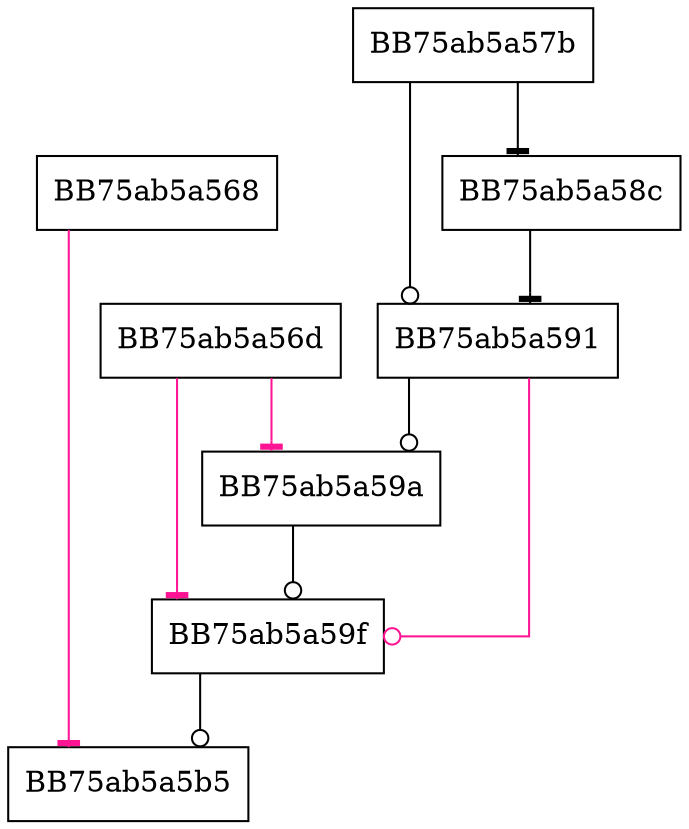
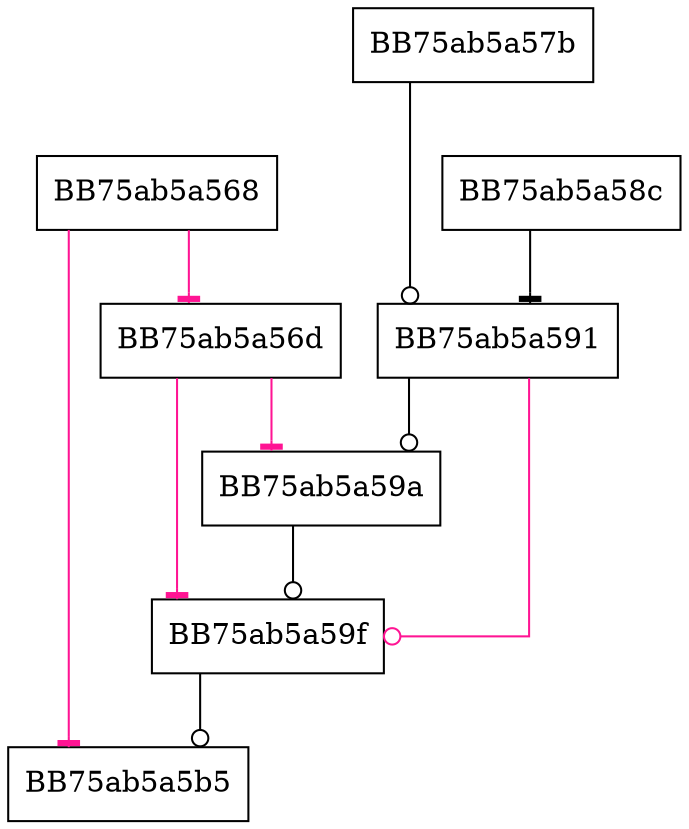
edge "BB75ab5a57b" -> "BB75ab5a58c": removed
edge "BB75ab5a568" -> "BB75ab5a56d": added
